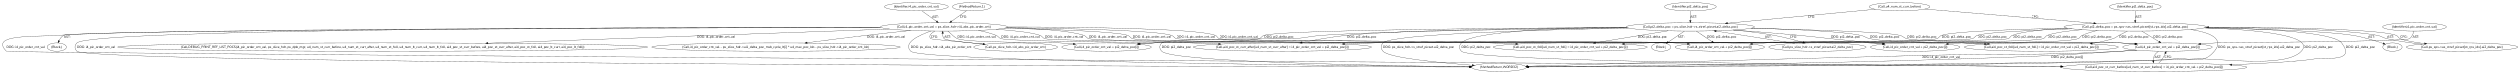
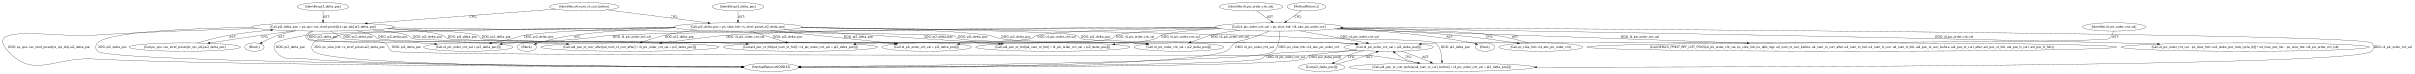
node "(Call,u4_num_st_curr_before)": label "(Call,u4_num_st_curr_before)" -> "(Identifier,u4_num_st_curr_before)"
node "(Call,ps_slice_hdr->s_stref_picset.ai2_delta_poc)": removed
node "(Call,pi2_delta_poc[i])": added
